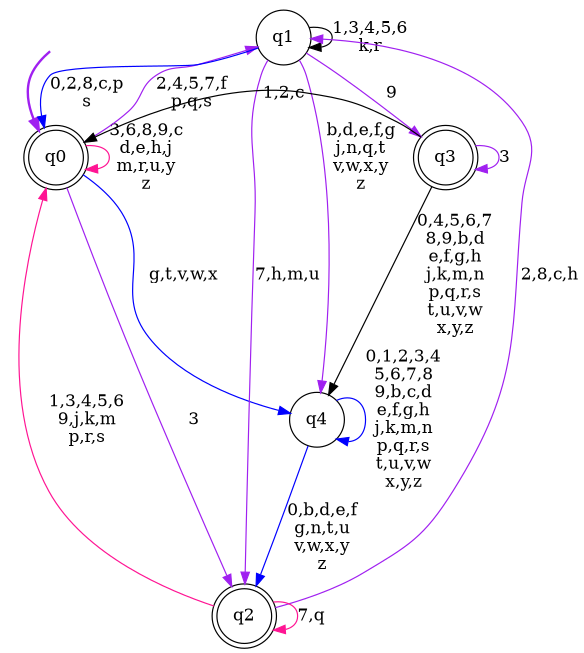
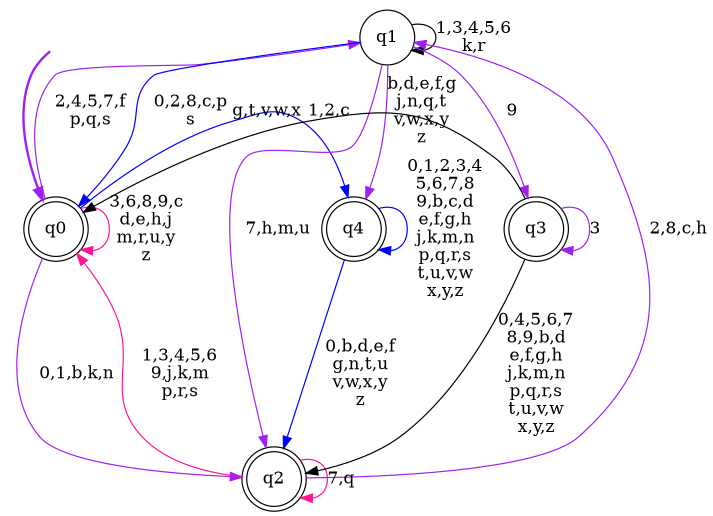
edge "q3" -> "q4": now "q3" -> "q2"
edge "q0" -> "q2": label "3" -> "0,1,b,k,n"
node "q4": shape circle -> doublecircle
